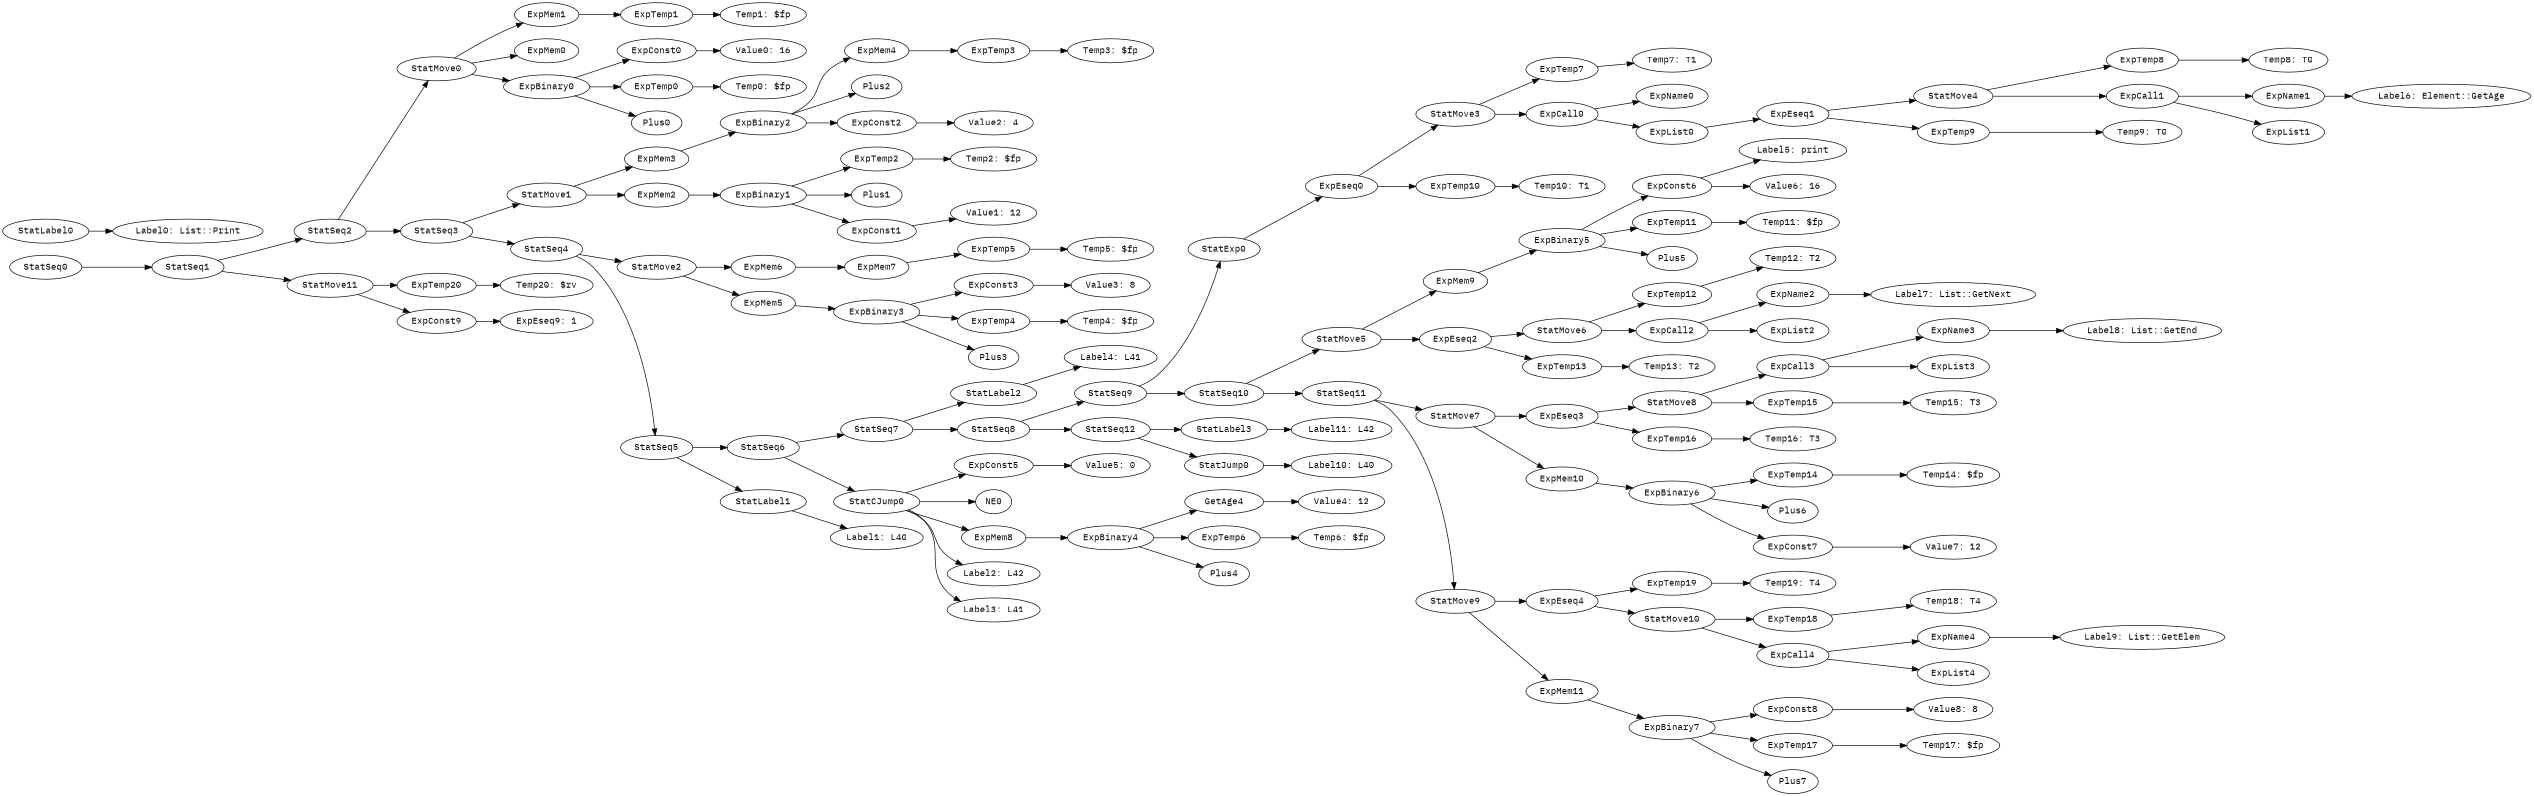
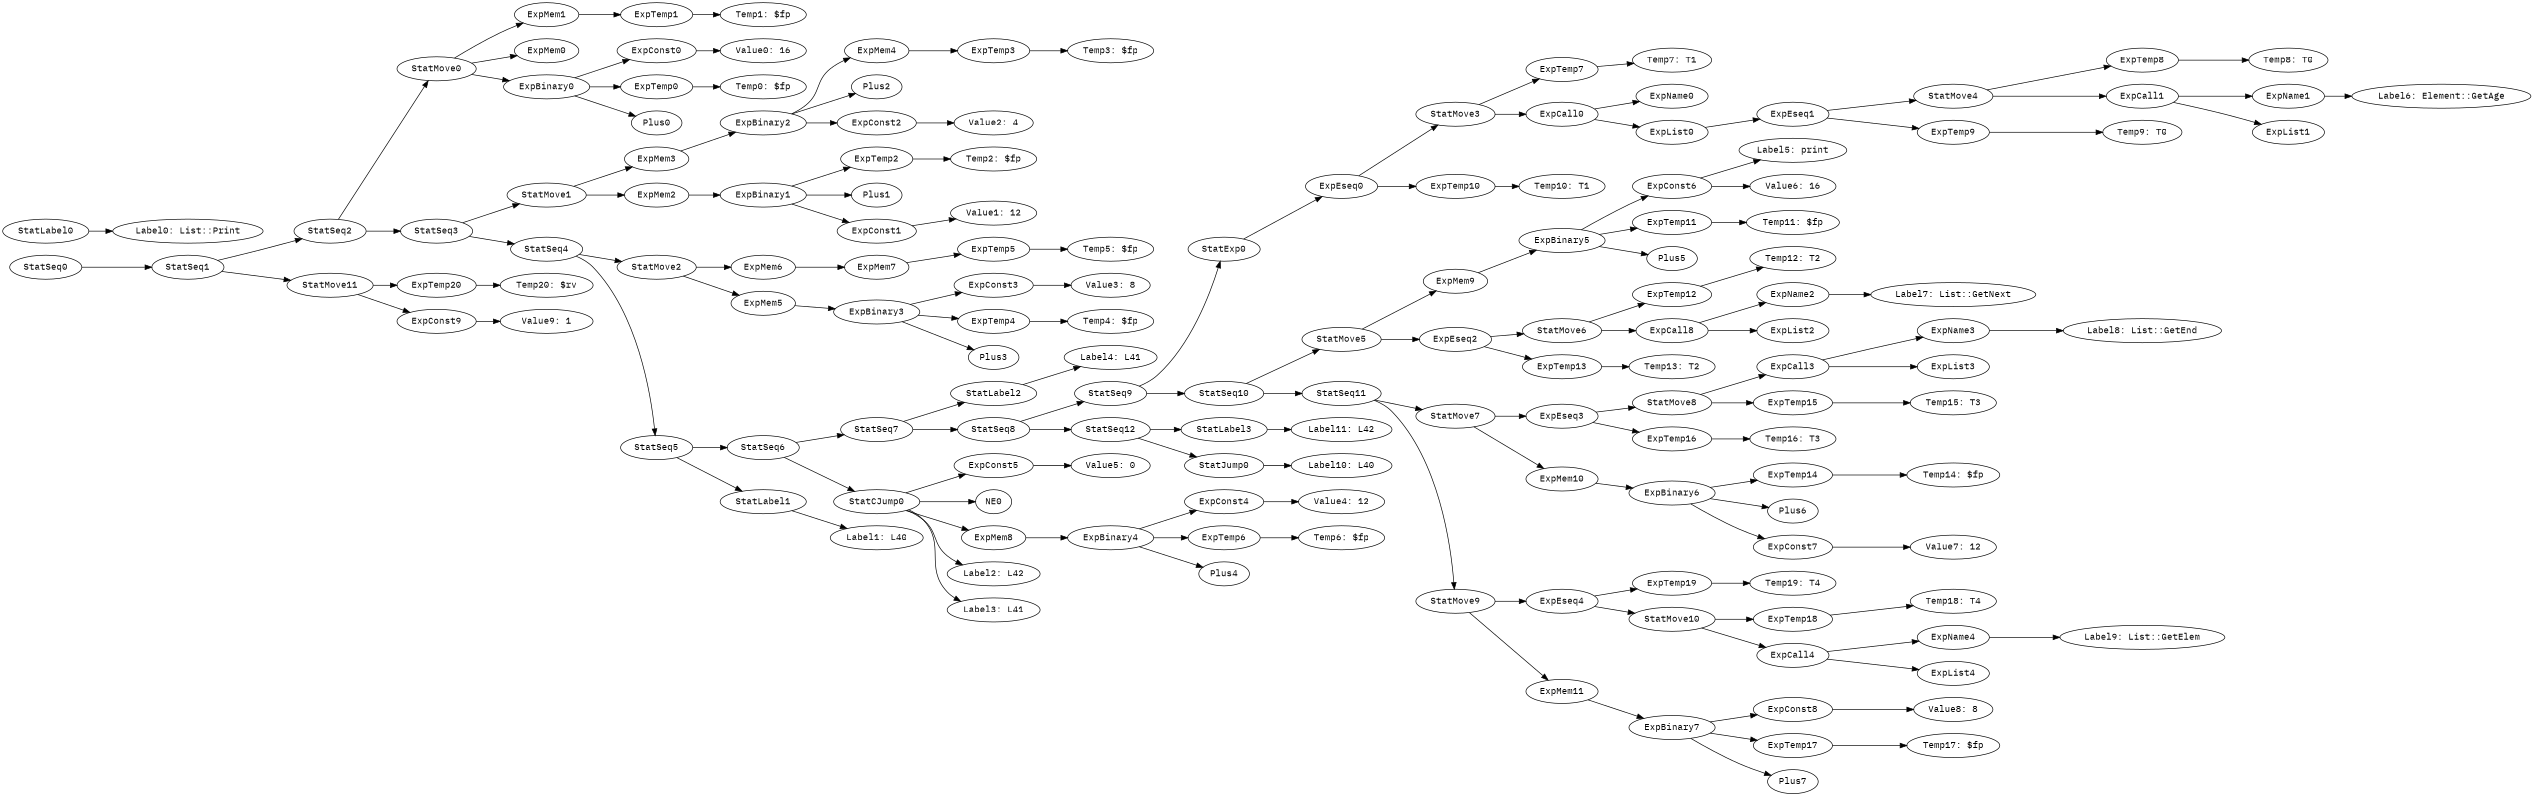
node "ExpEseq9: 1": label "ExpEseq9: 1" -> "Value9: 1"
node "ExpCall2": label "ExpCall2" -> "ExpCall8"
node "GetAge4": label "GetAge4" -> "ExpConst4"
